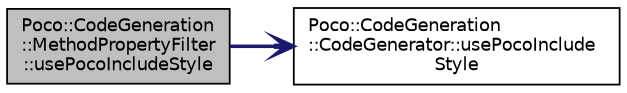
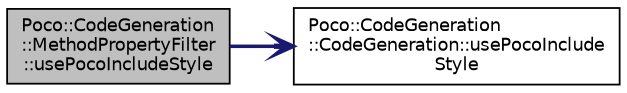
node "Poco::CodeGeneration ::CodeGenerator::usePocoInclude Style": label "Poco::CodeGeneration ::CodeGenerator::usePocoInclude Style" -> "Poco::CodeGeneration ::CodeGeneration::usePocoInclude Style"
